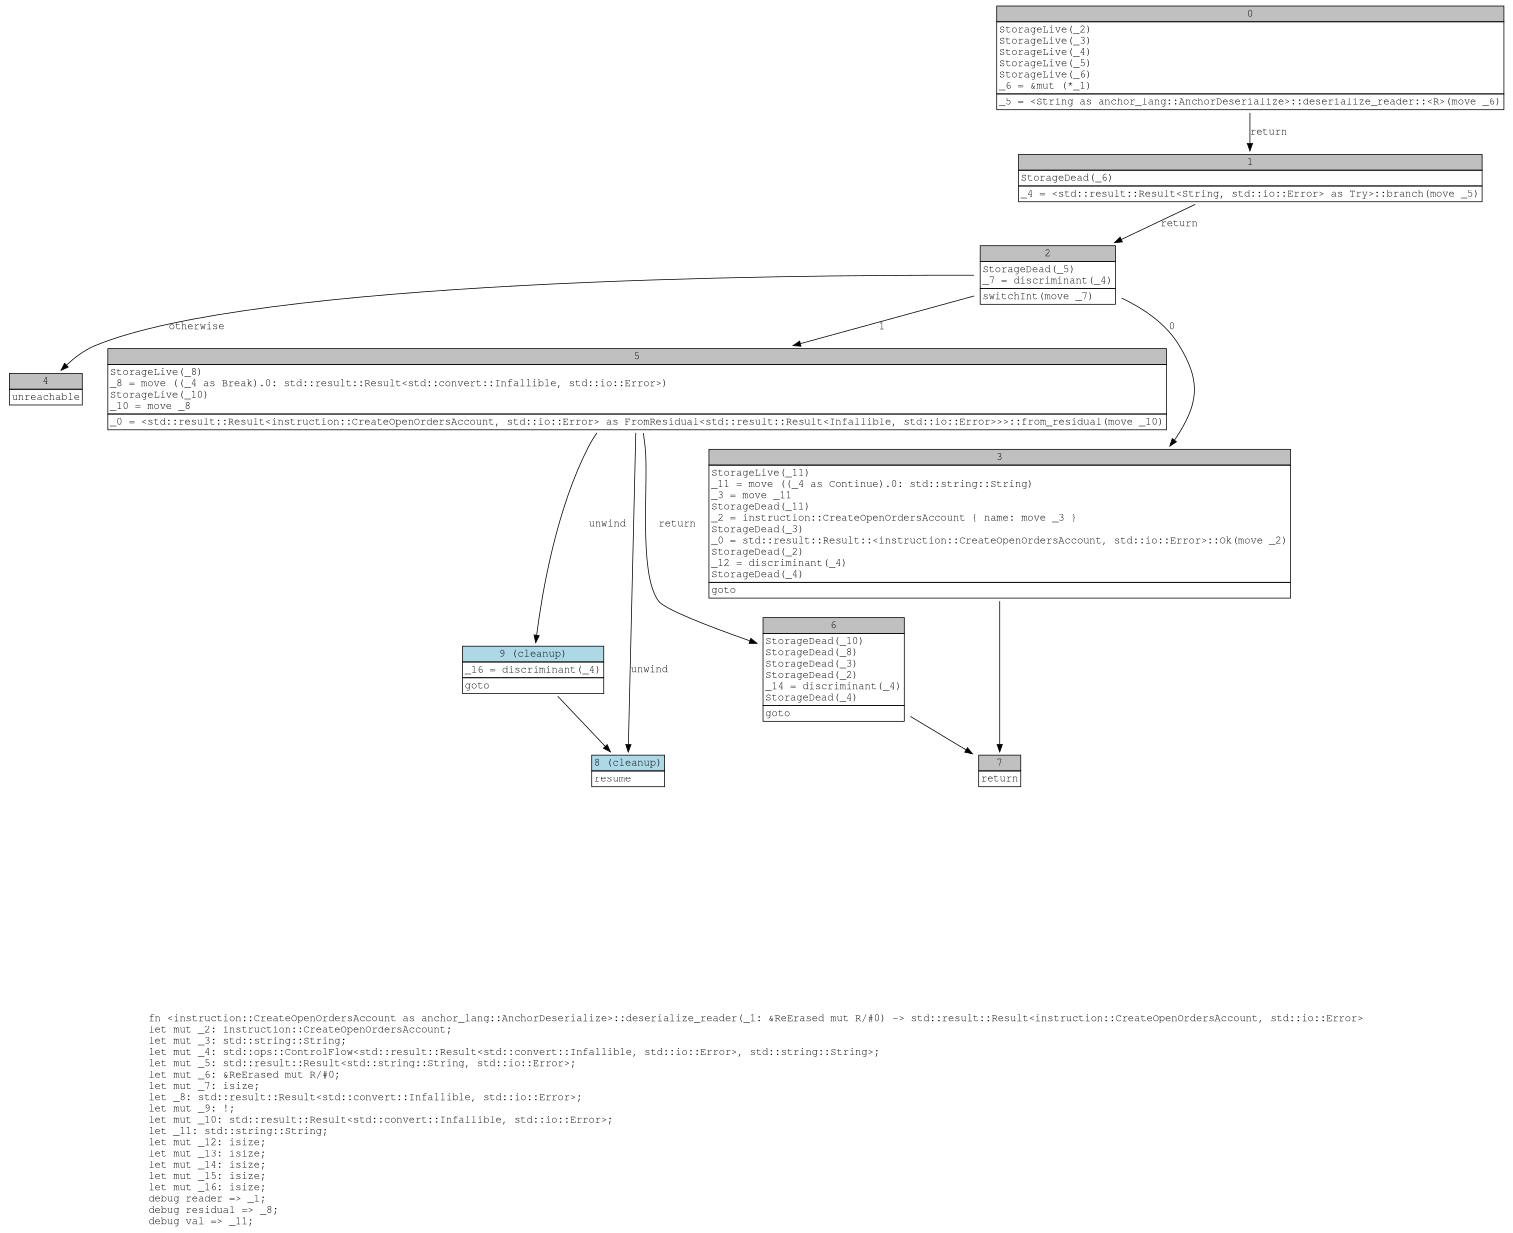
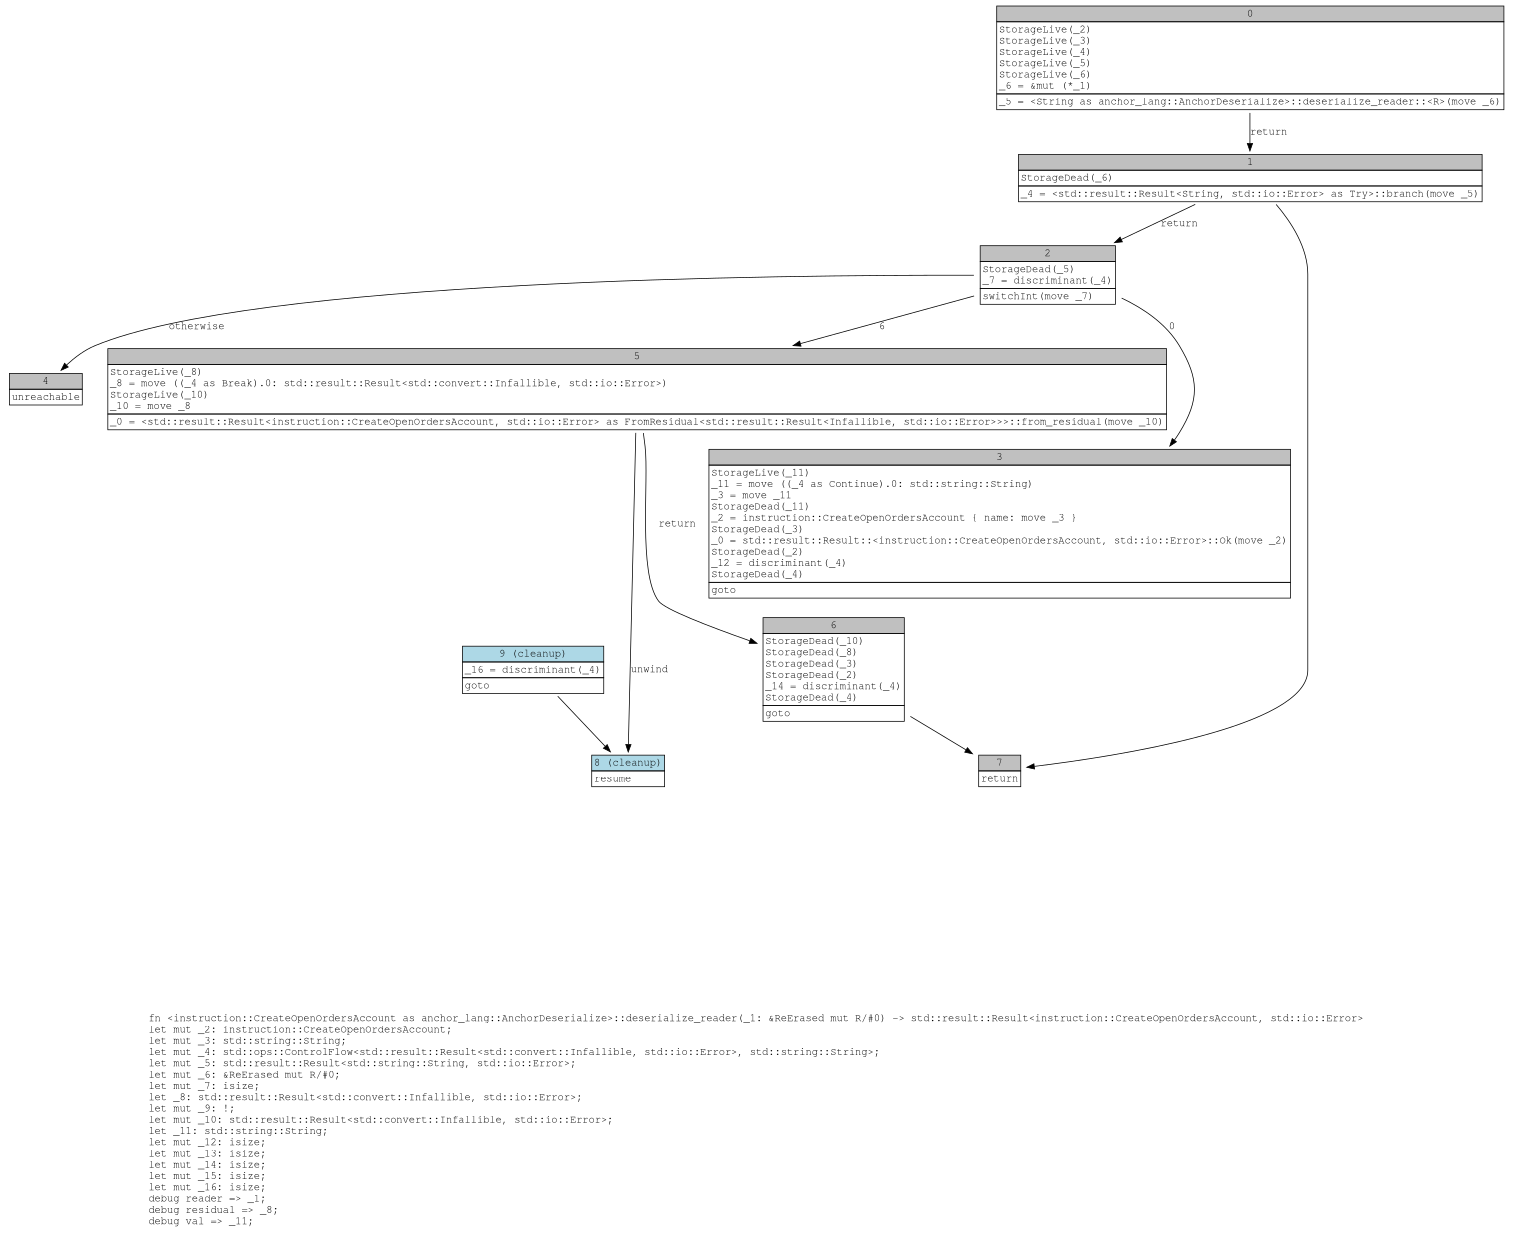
edge "2" -> "5": label "1" -> "6"
edge "5" -> "9 (cleanup)": removed, label "unwind"
edge "3" -> "7": now "1" -> "7"
